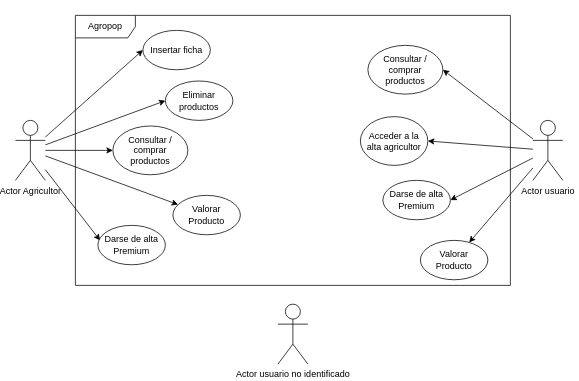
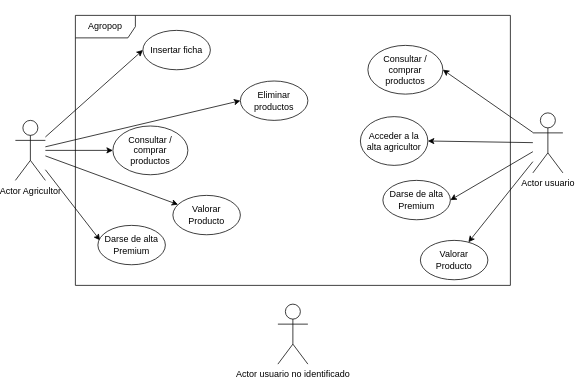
node "Eliminar productos": moved (199, 101) -> (274, 101)
node "Actor usuario": moved (548, 150) -> (548, 143)
